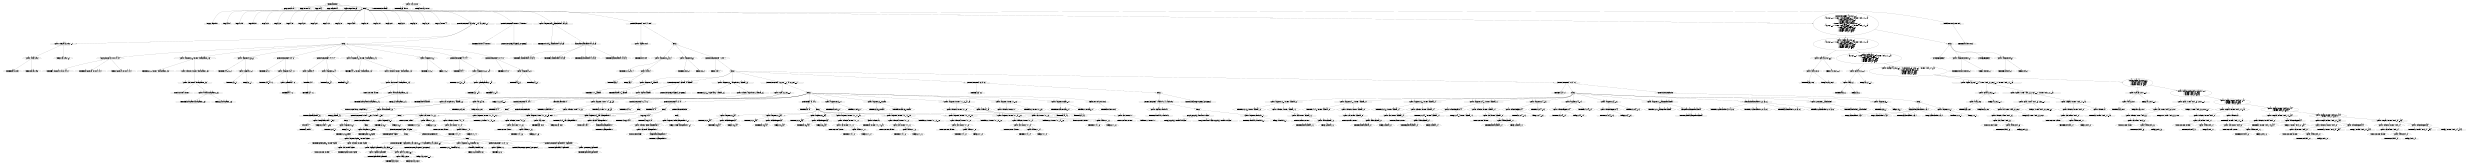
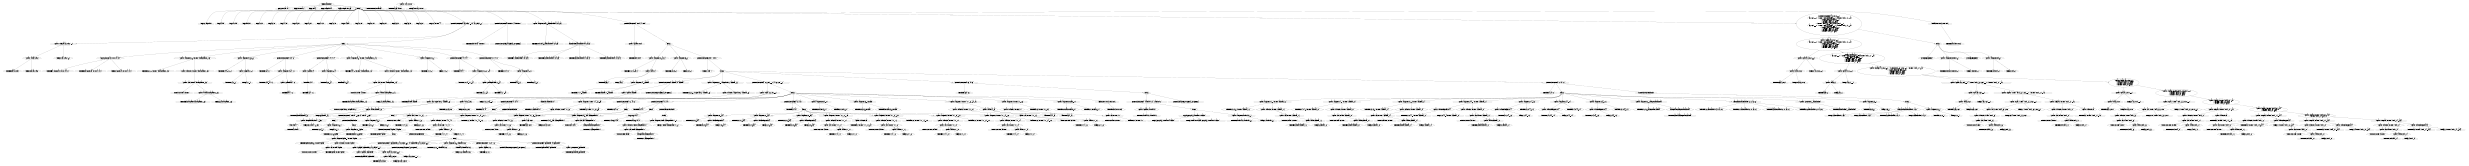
node "(CONTROL_BYTE,if ( a2 ),if ( a2 ))": label "(CONTROL_BYTE,if ( a2 ),if ( a2 ))" -> "(CONTROL_STRUCTURE,if ( a2 ),if ( a2 ))"
